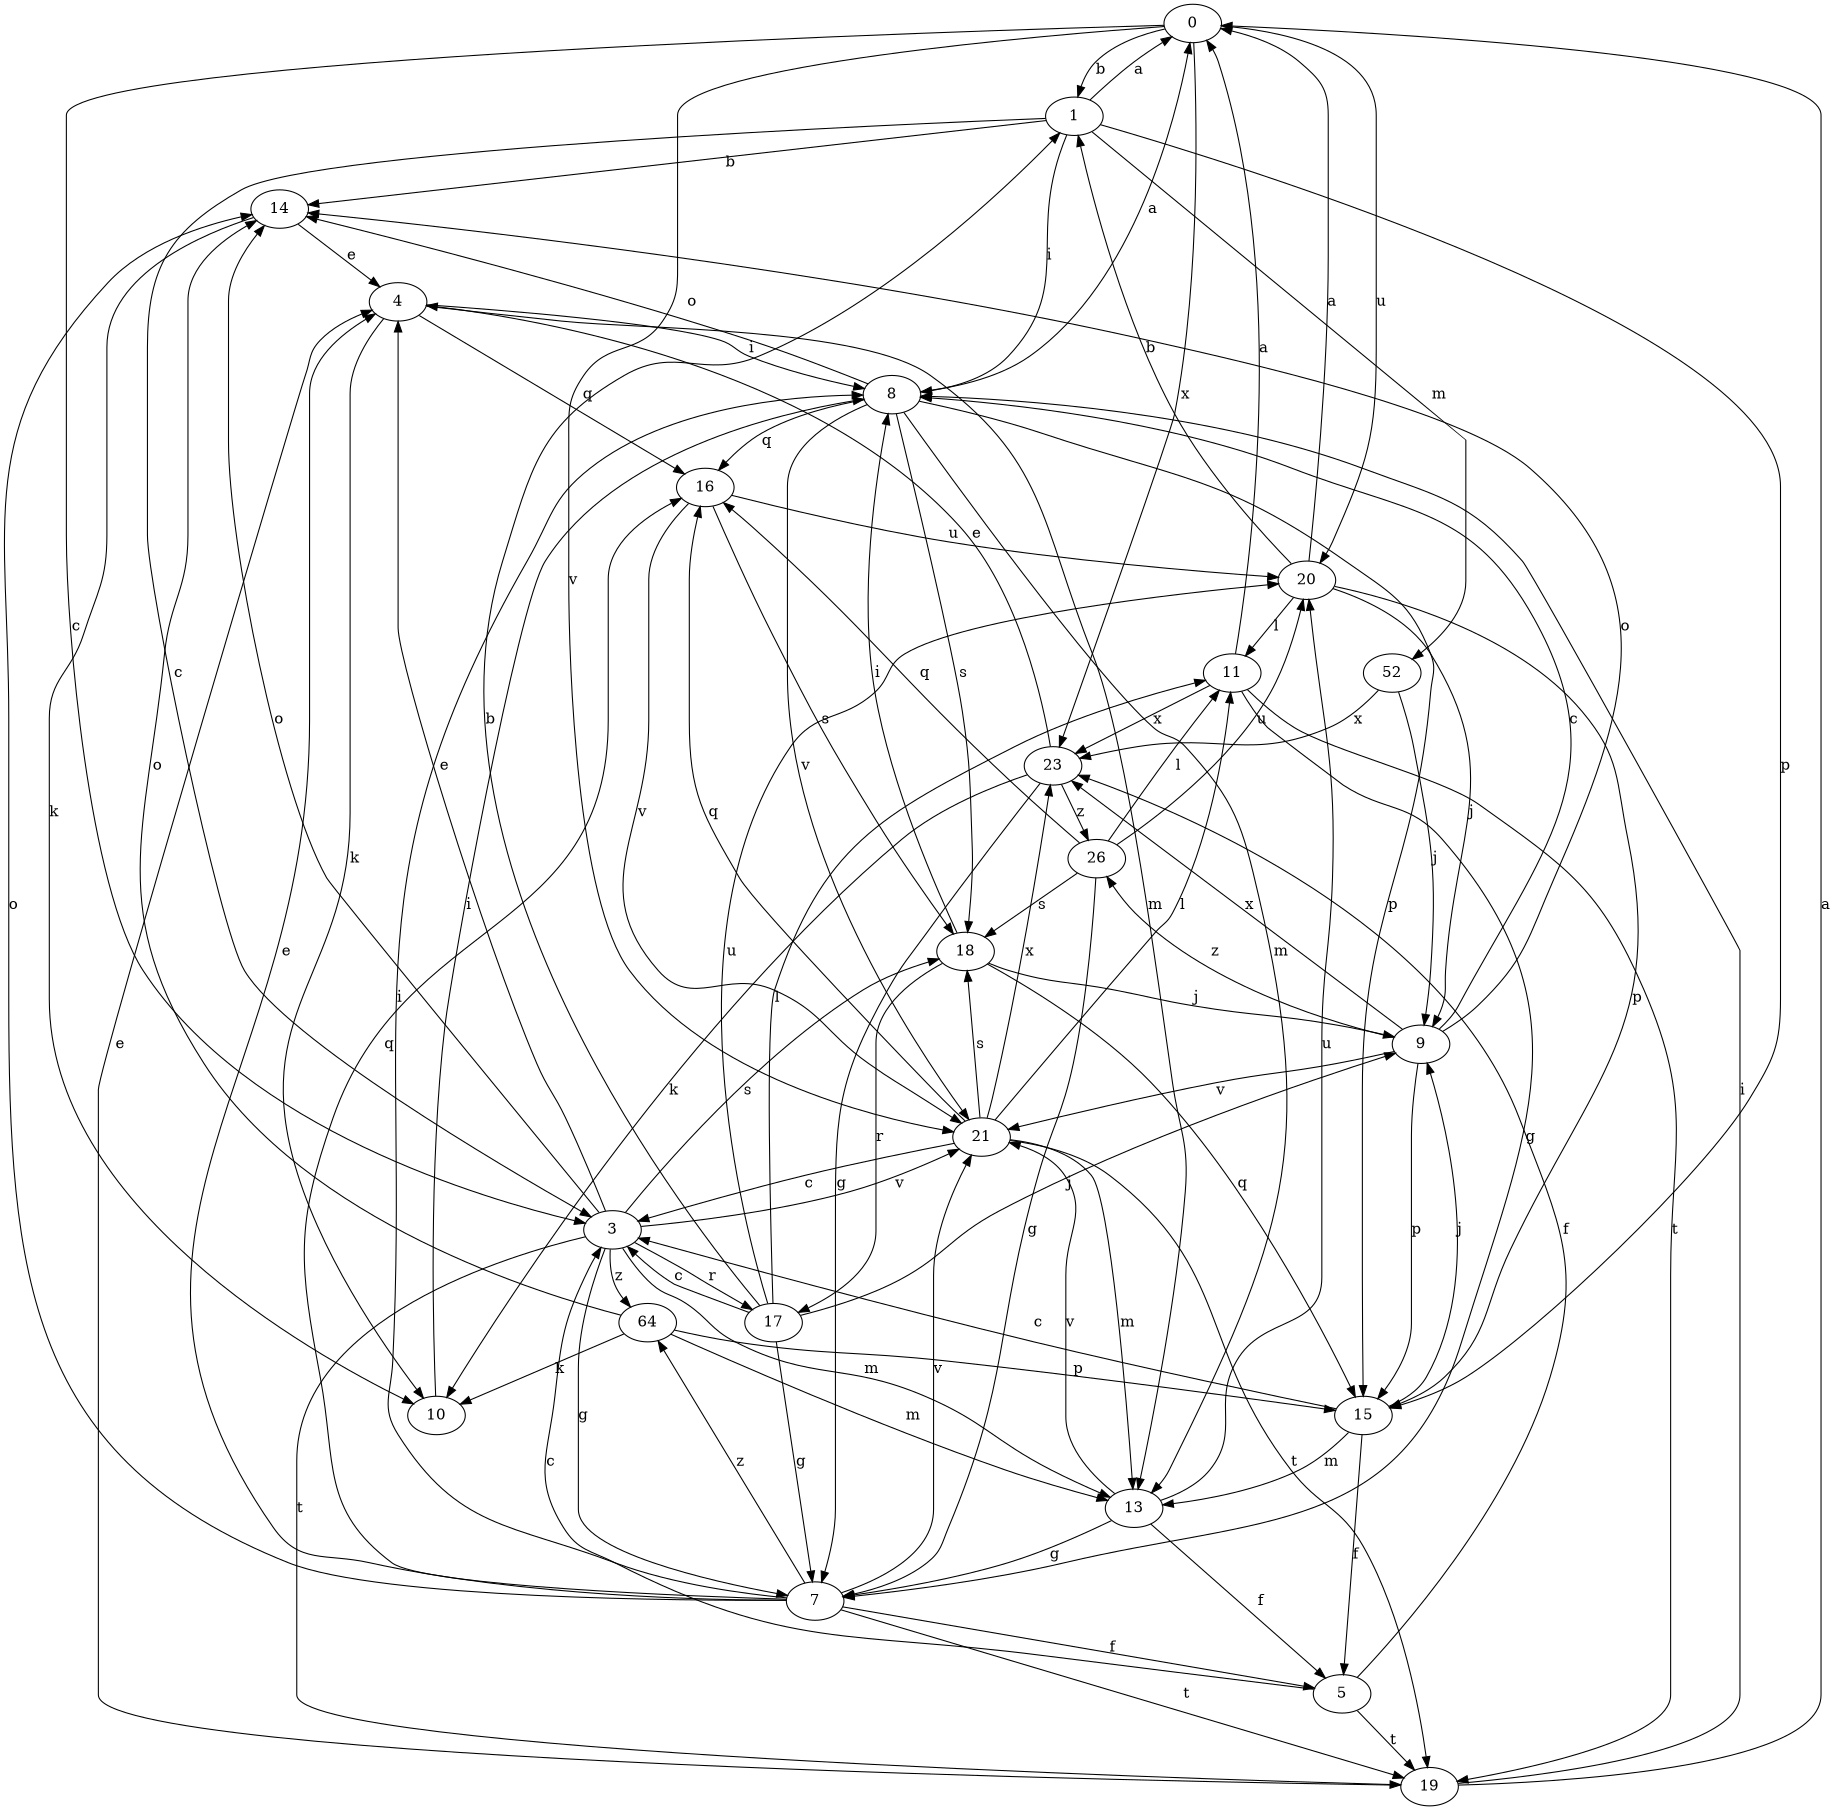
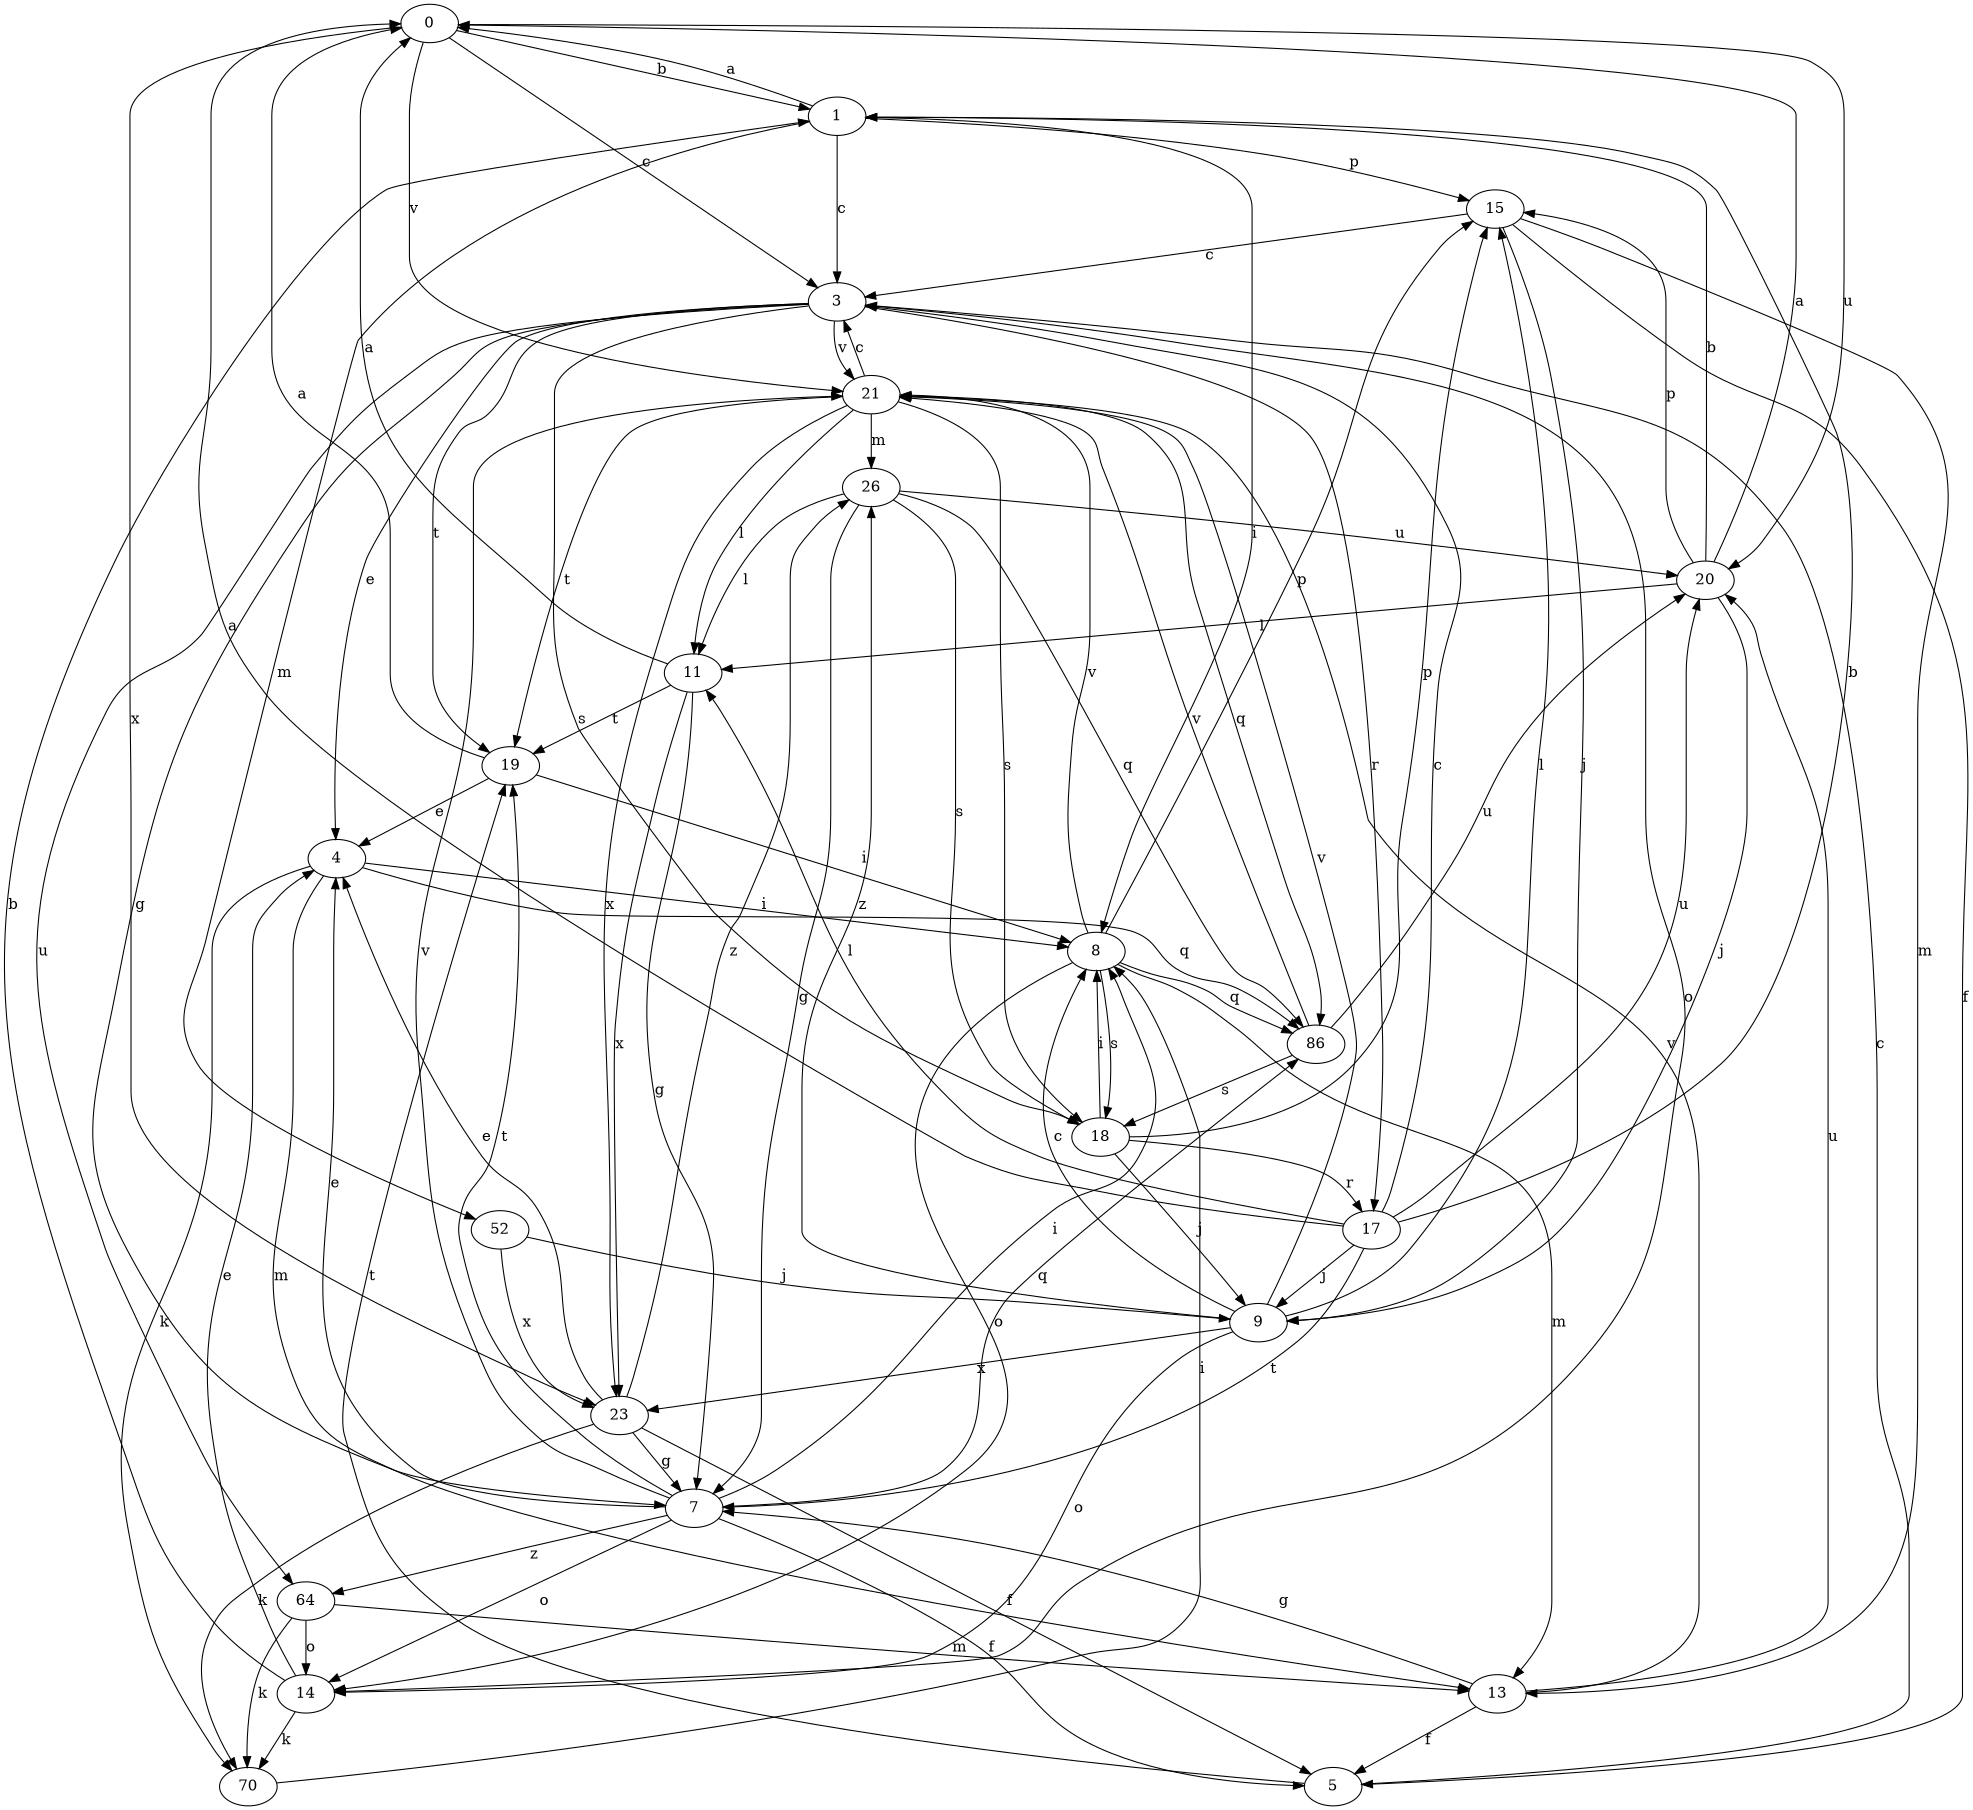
edge "1" -> "14": reversed
edge "8" -> "0": now "17" -> "0"
node "16": label "16" -> "86"
edge "5" -> "23": reversed
edge "18" -> "15": label "q" -> "p"
edge "9" -> "15": label "p" -> "l"
edge "3" -> "64": label "z" -> "u"
edge "21" -> "13": now "21" -> "26"
edge "64" -> "15": removed, label "p"
edge "3" -> "13": removed, label "m"
node "10": label "10" -> "70"
edge "17" -> "7": label "g" -> "t"
